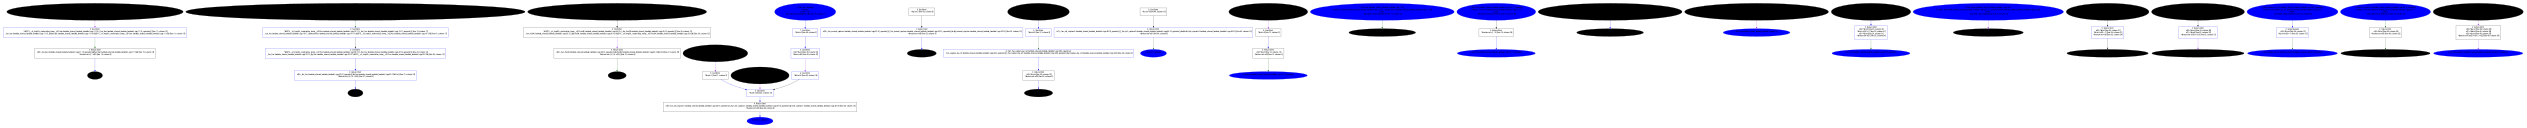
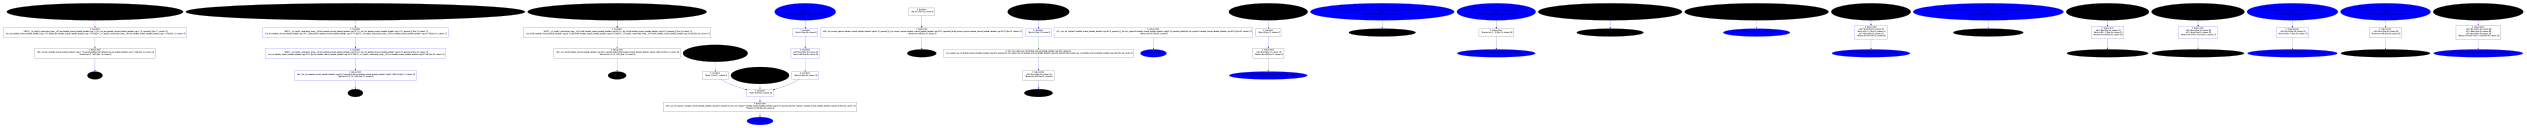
node "3:  DeclStmt *&c:int=3 [line 49, column 10]": removed
